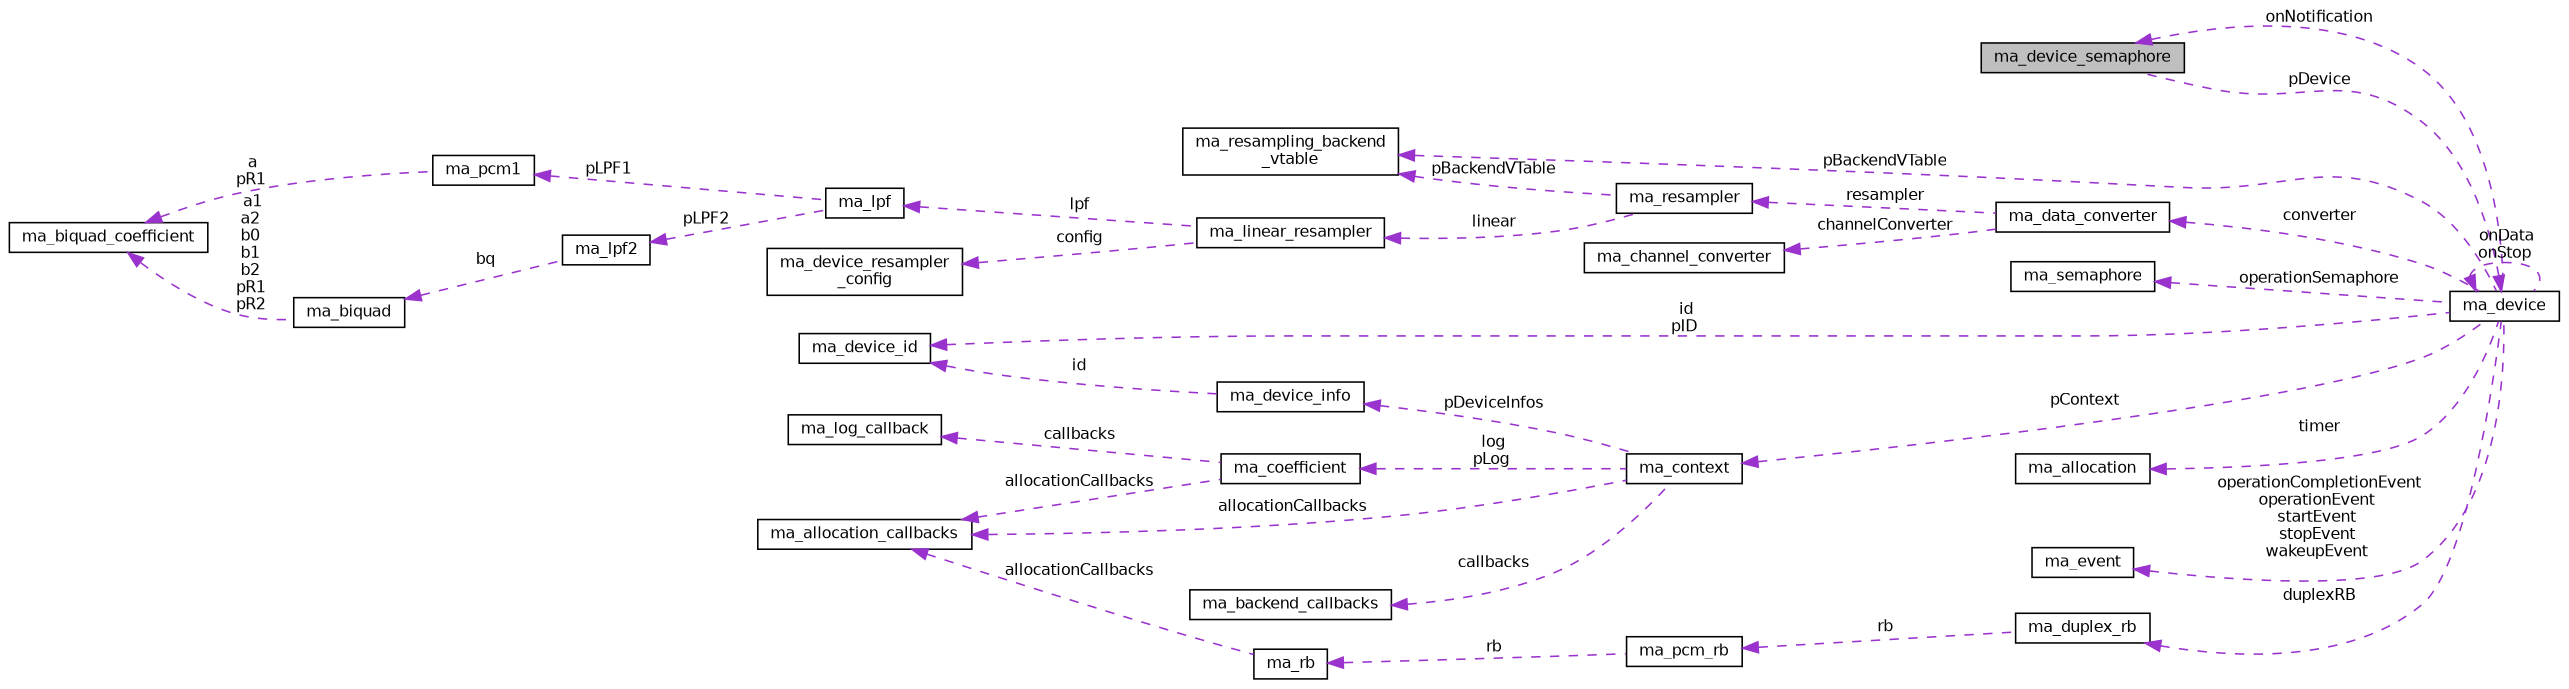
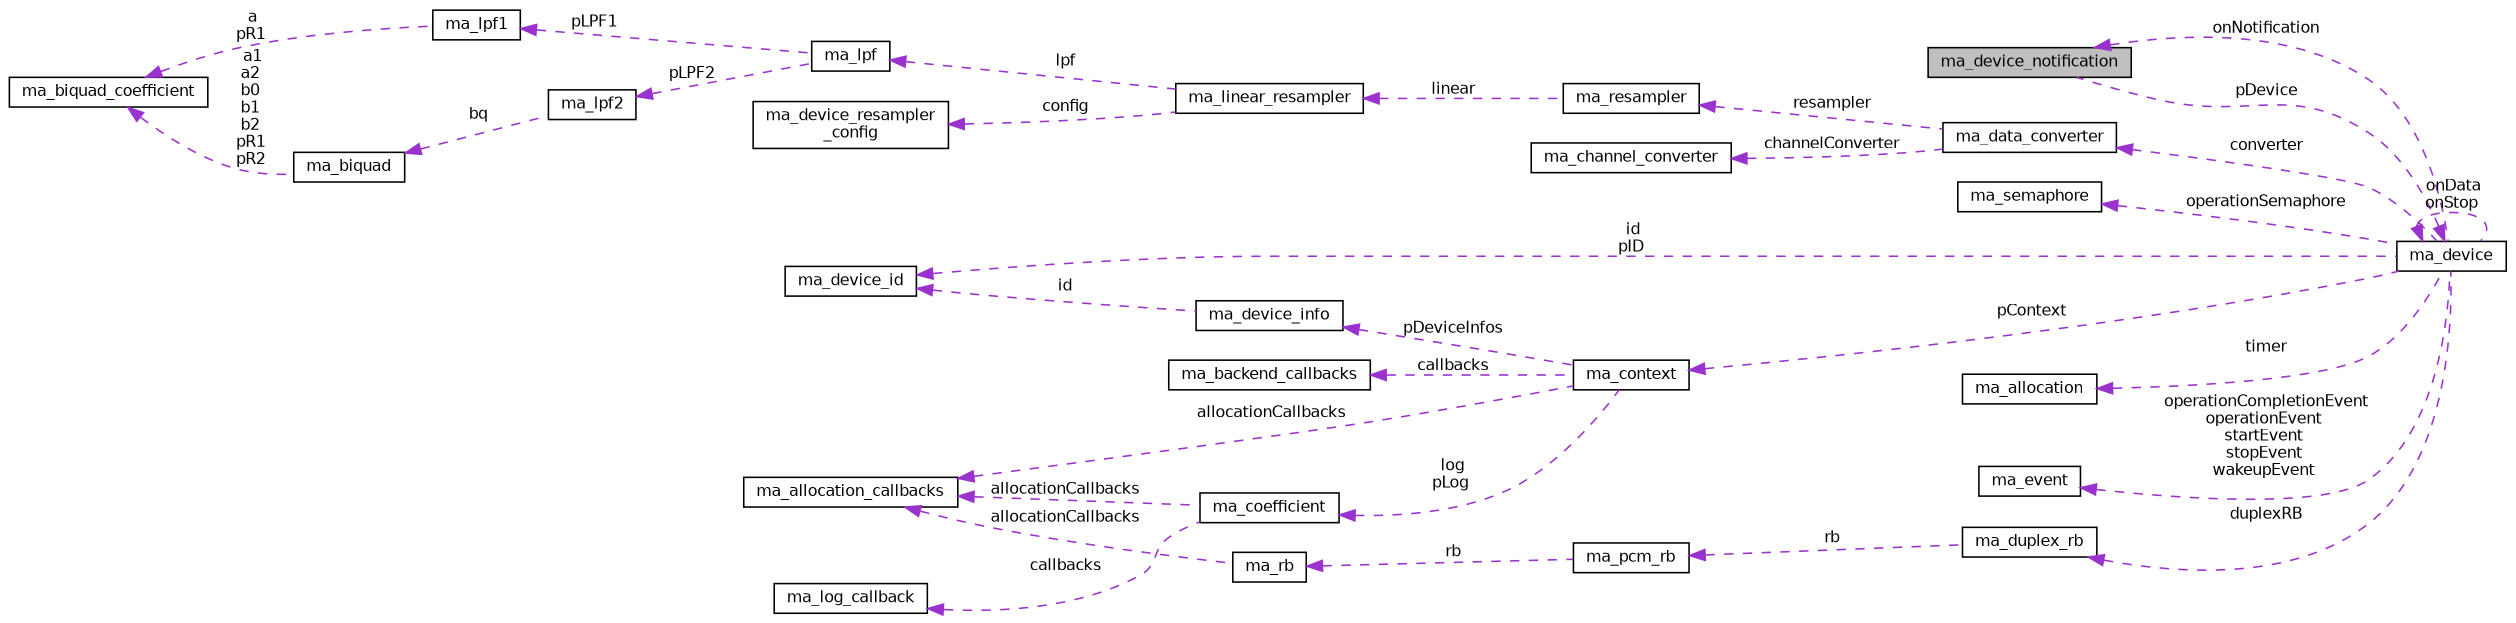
node "ma_device_semaphore": label "ma_device_semaphore" -> "ma_device_notification"
node "ma_resampling_backend _vtable": removed
node "ma_pcm1": label "ma_pcm1" -> "ma_lpf1"
